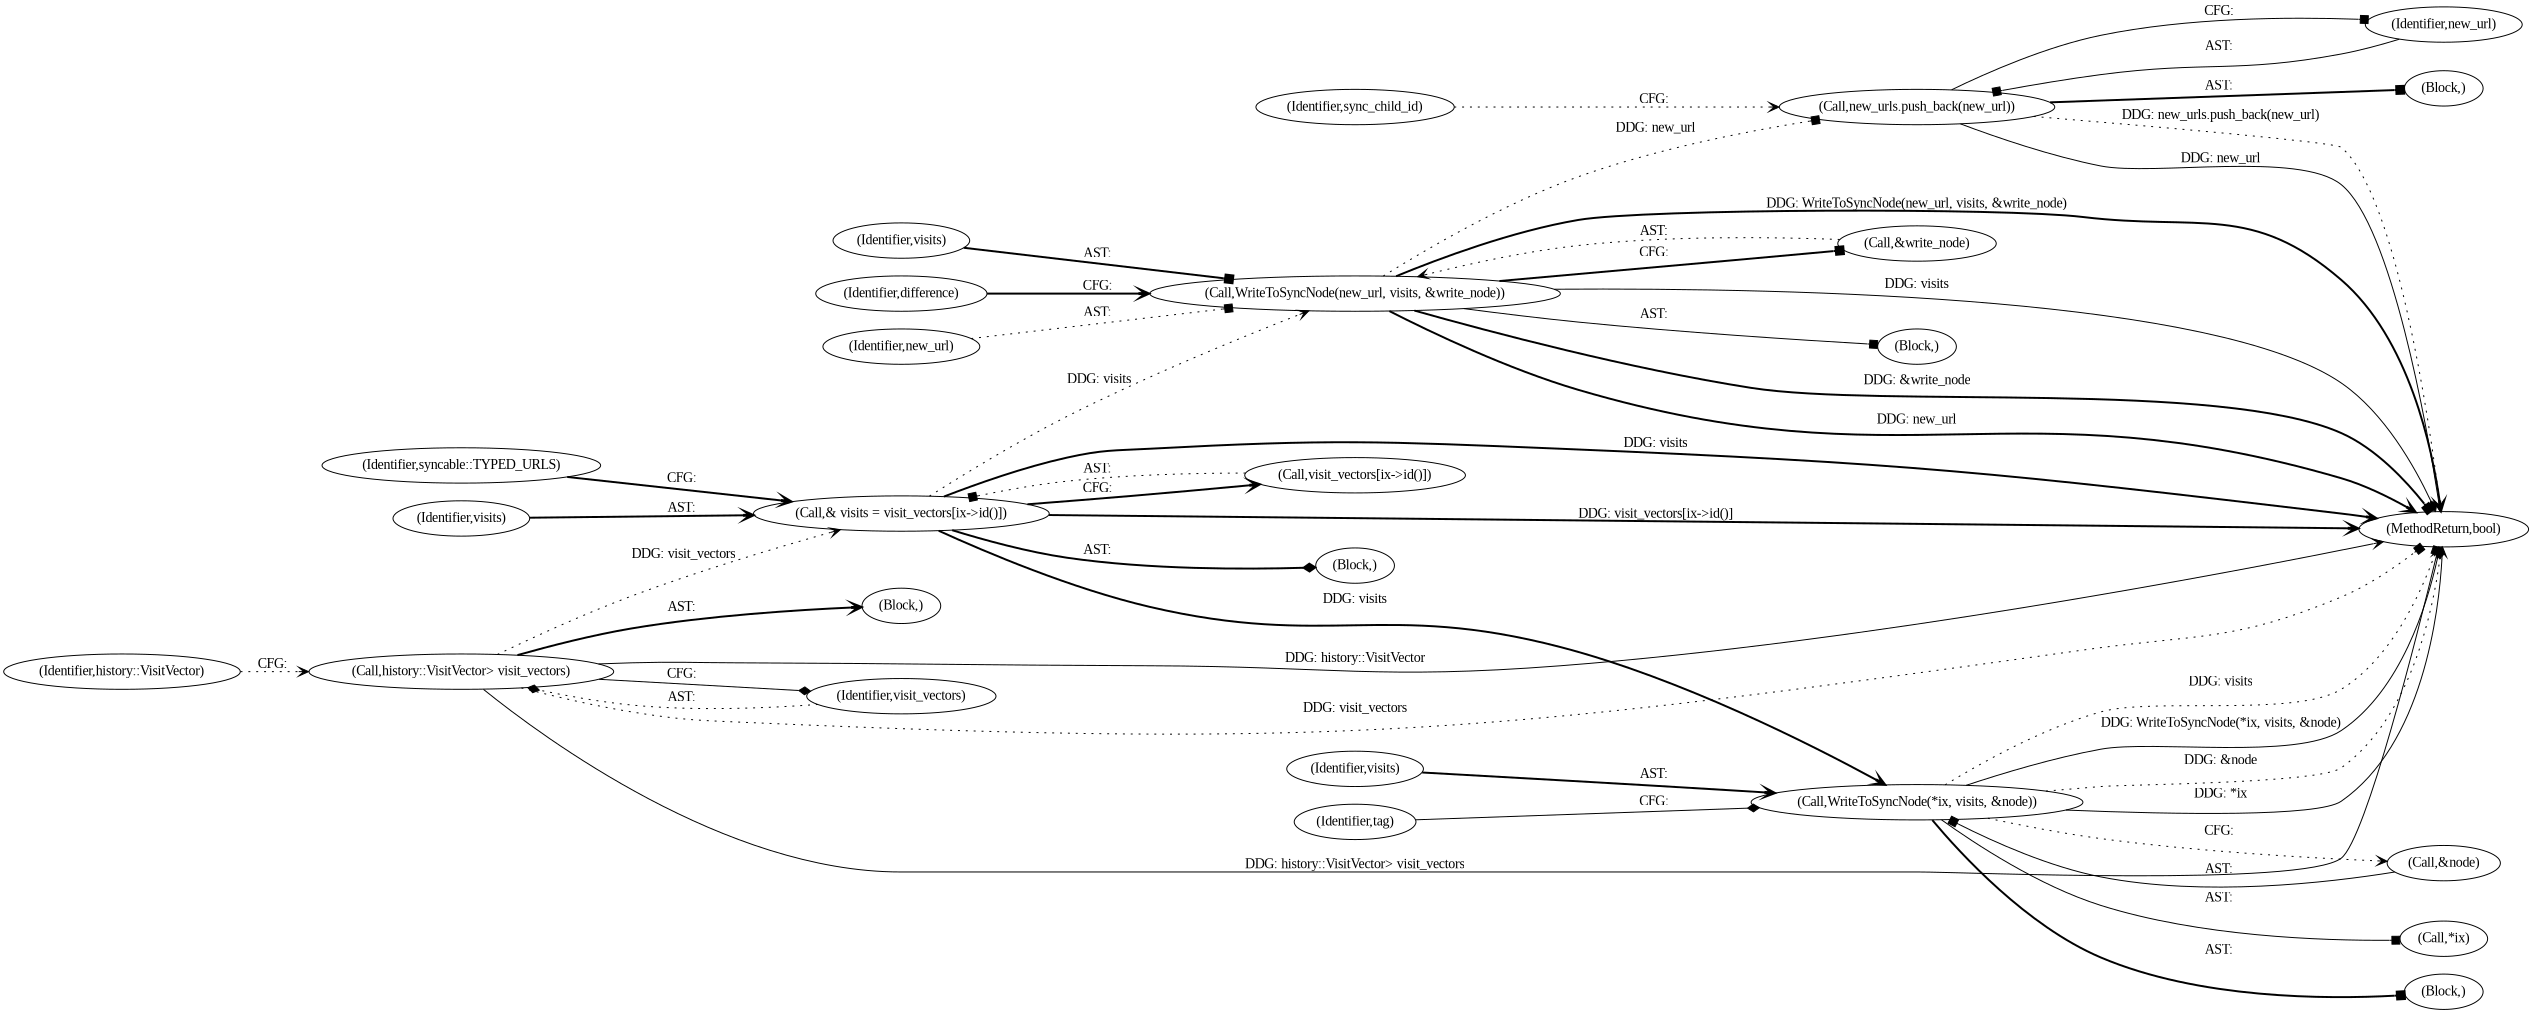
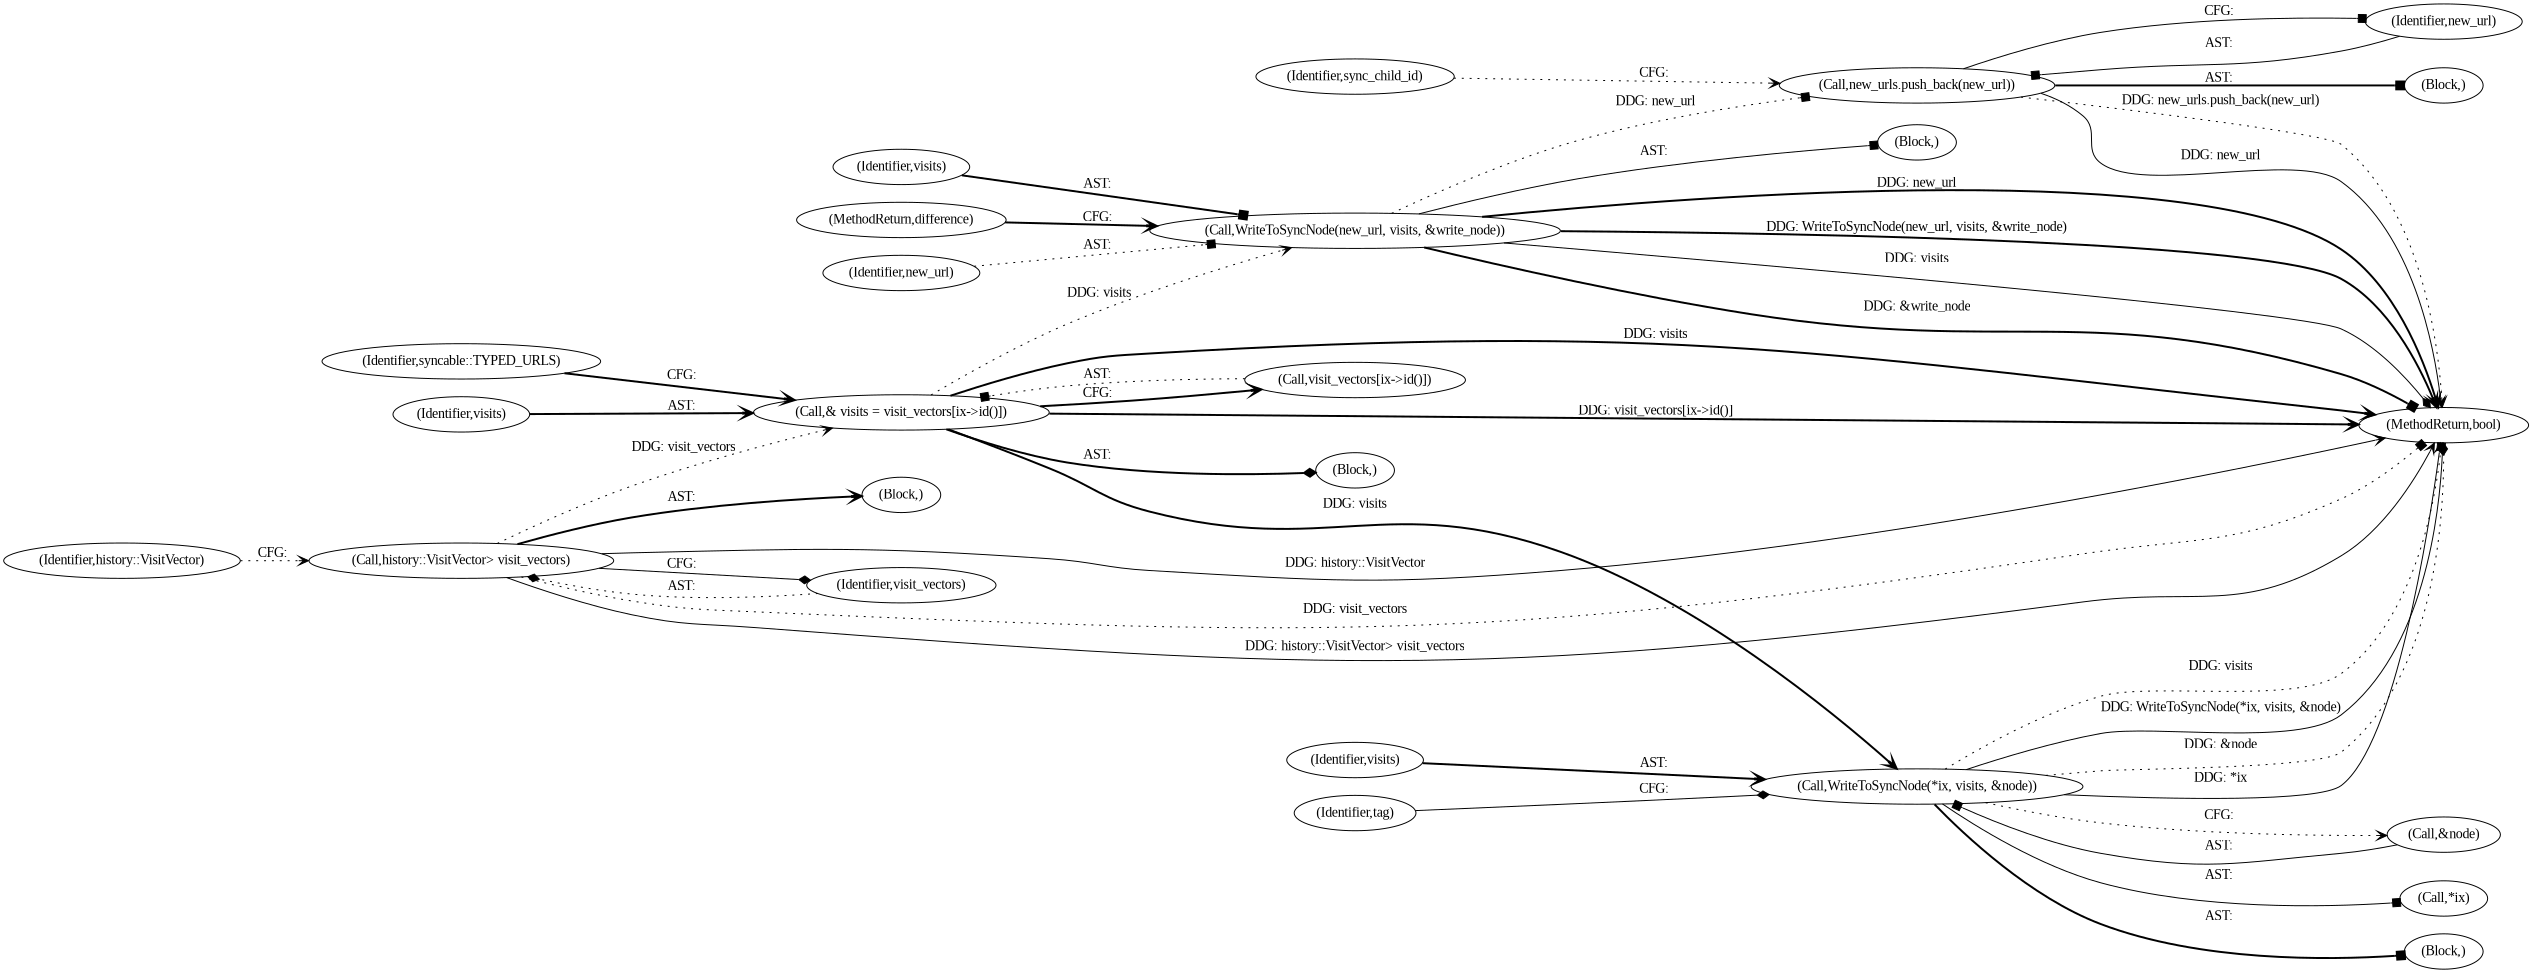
node "(Call,&write_node)": removed
node "(Identifier,difference)": label "(Identifier,difference)" -> "(MethodReturn,difference)"
